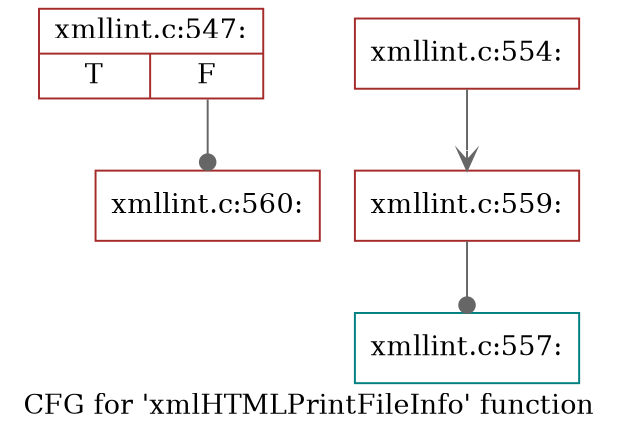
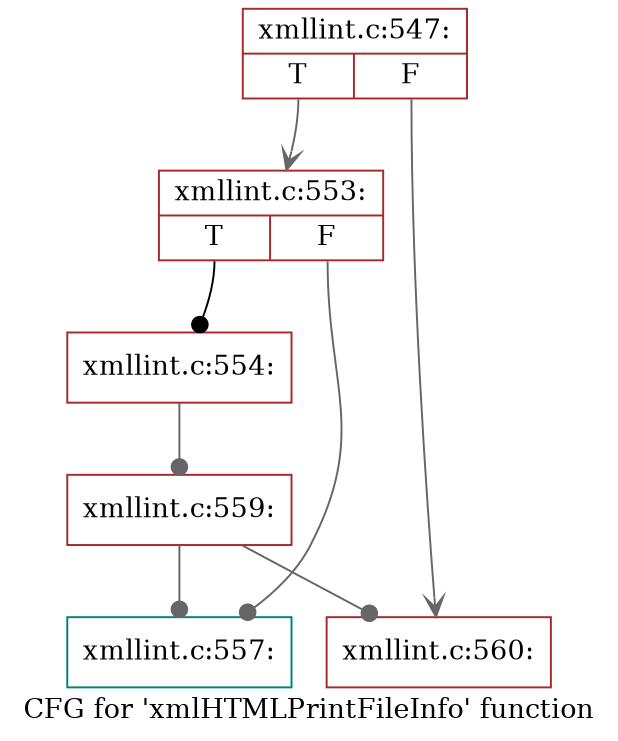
edge "xmllint.c:554:" -> "xmllint.c:559:": arrowhead vee -> dot
edge "xmllint.c:547:" -> "xmllint.c:560:": arrowhead dot -> vee
node "xmllint.c:553:": added
edge "xmllint.c:559:" -> "xmllint.c:560:": added
